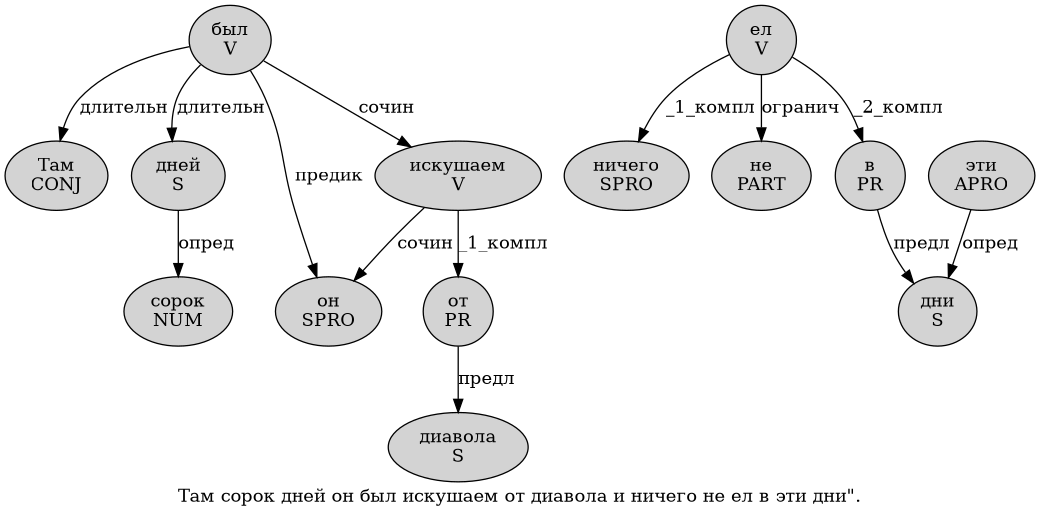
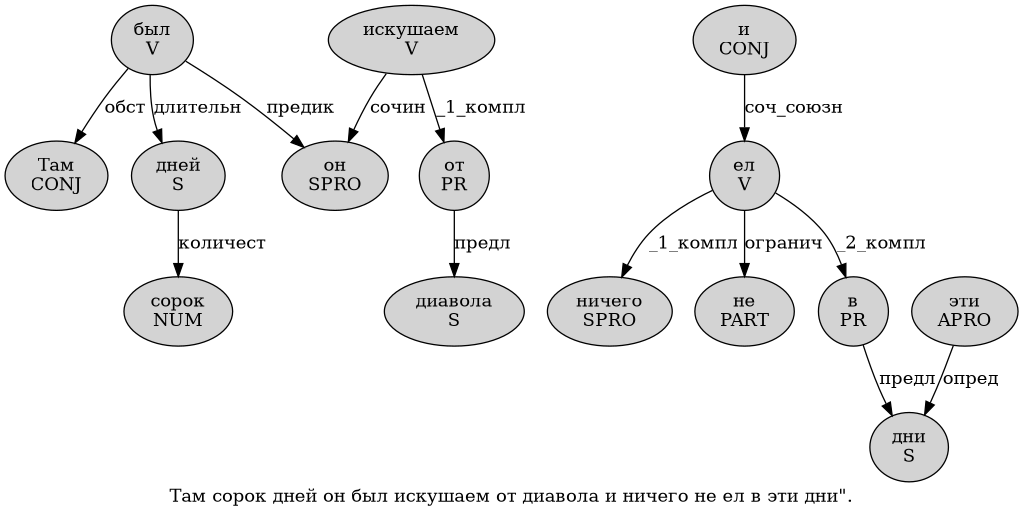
node "и CONJ": added
edge "был V" -> "искушаем V": removed, label "сочин"
edge "был V" -> "Там CONJ": label "длительн" -> "обст"
edge "дней S" -> "сорок NUM": label "опред" -> "количест"
